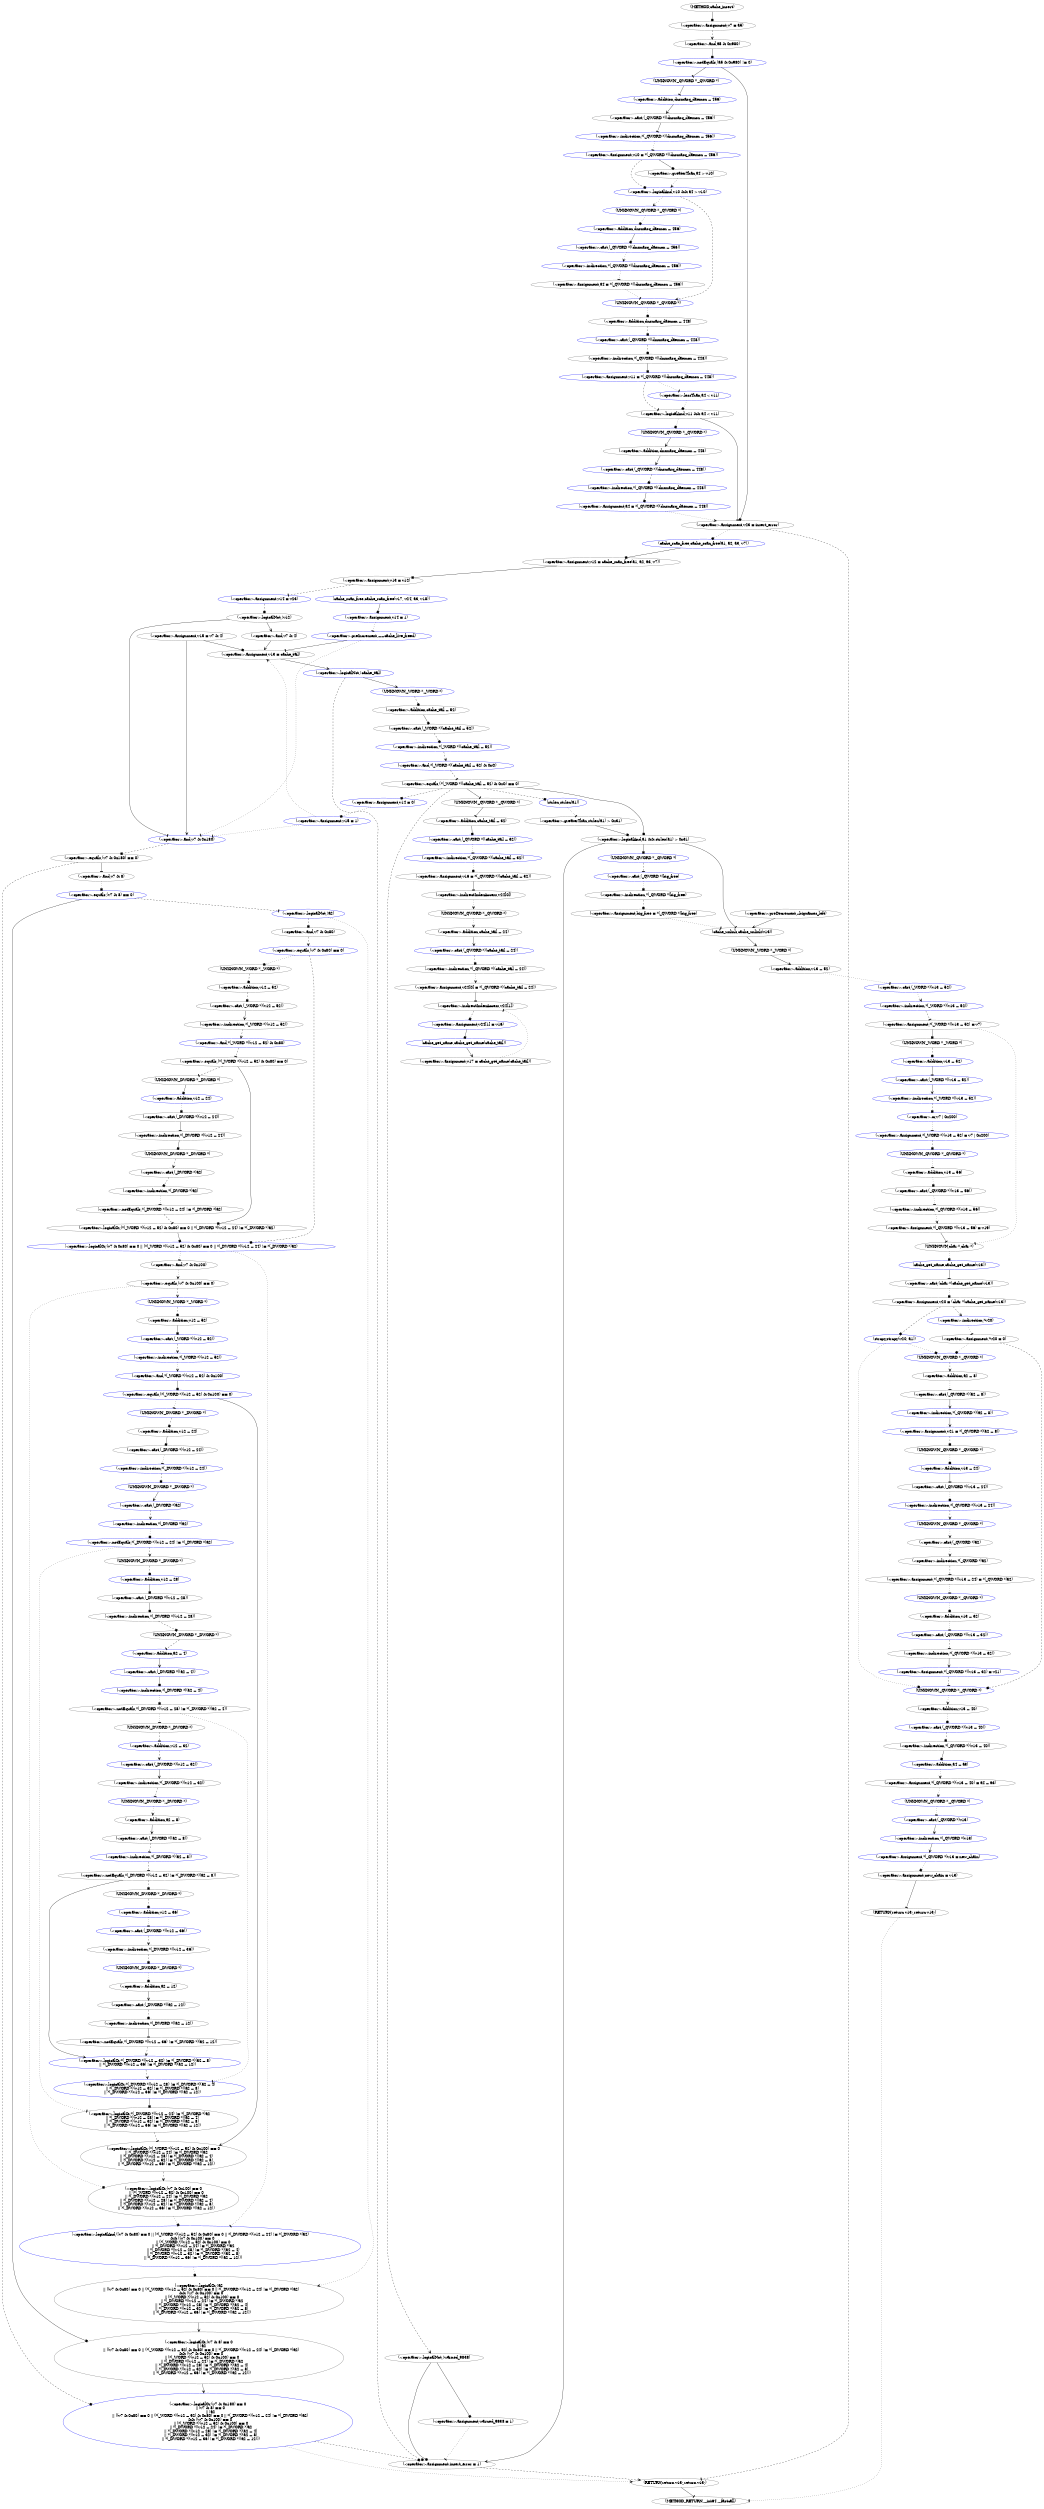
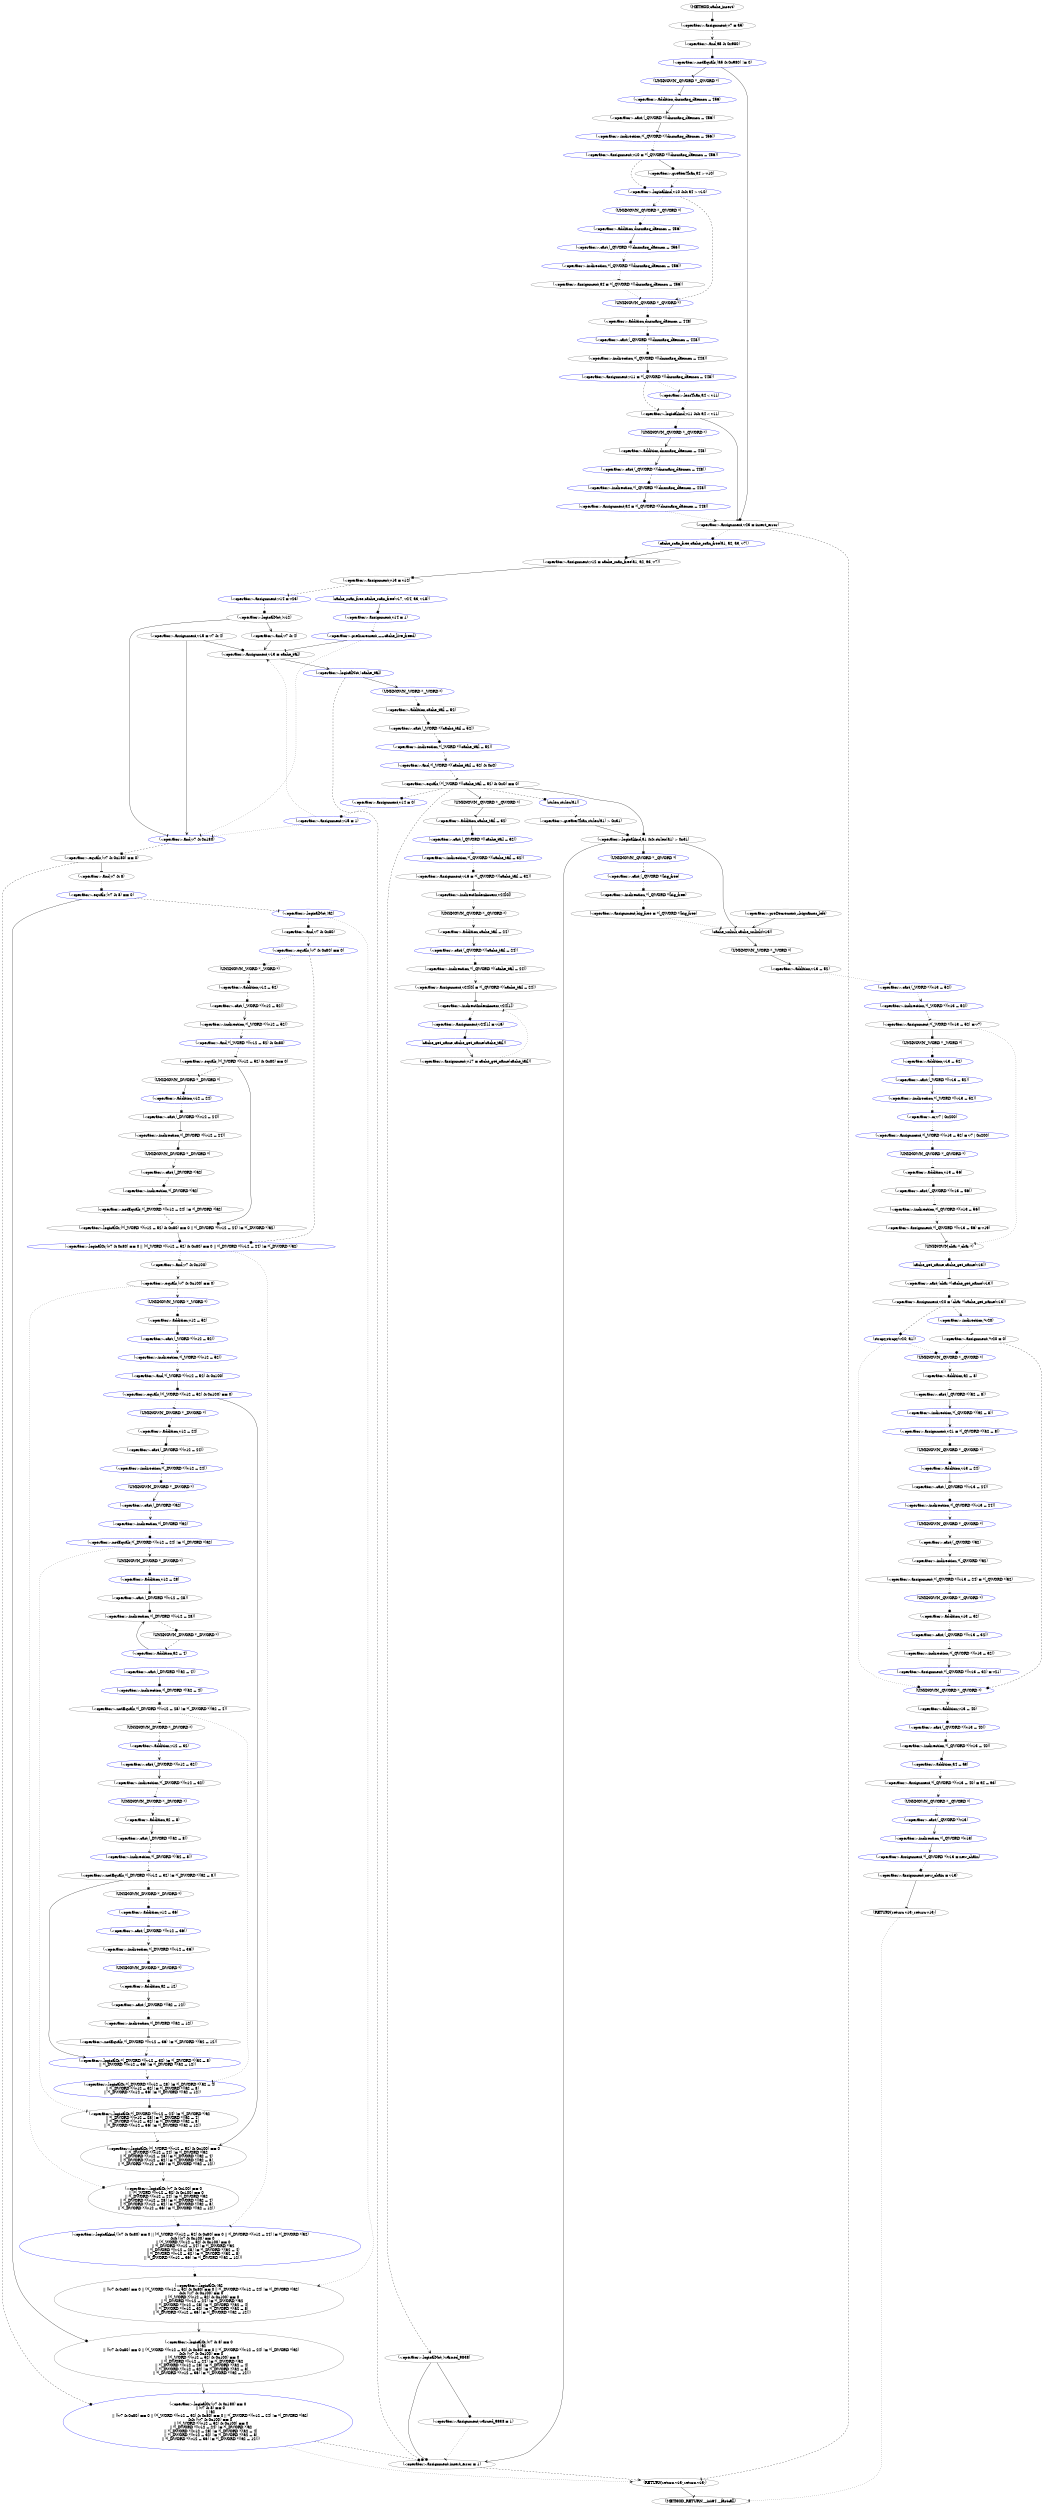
edge "(<operator>.addition,a2 + 4)" -> "(<operator>.cast,(_DWORD *)(a2 + 4))": now "(<operator>.addition,a2 + 4)" -> "(<operator>.indirection,*(_DWORD *)(v12 + 28))"
